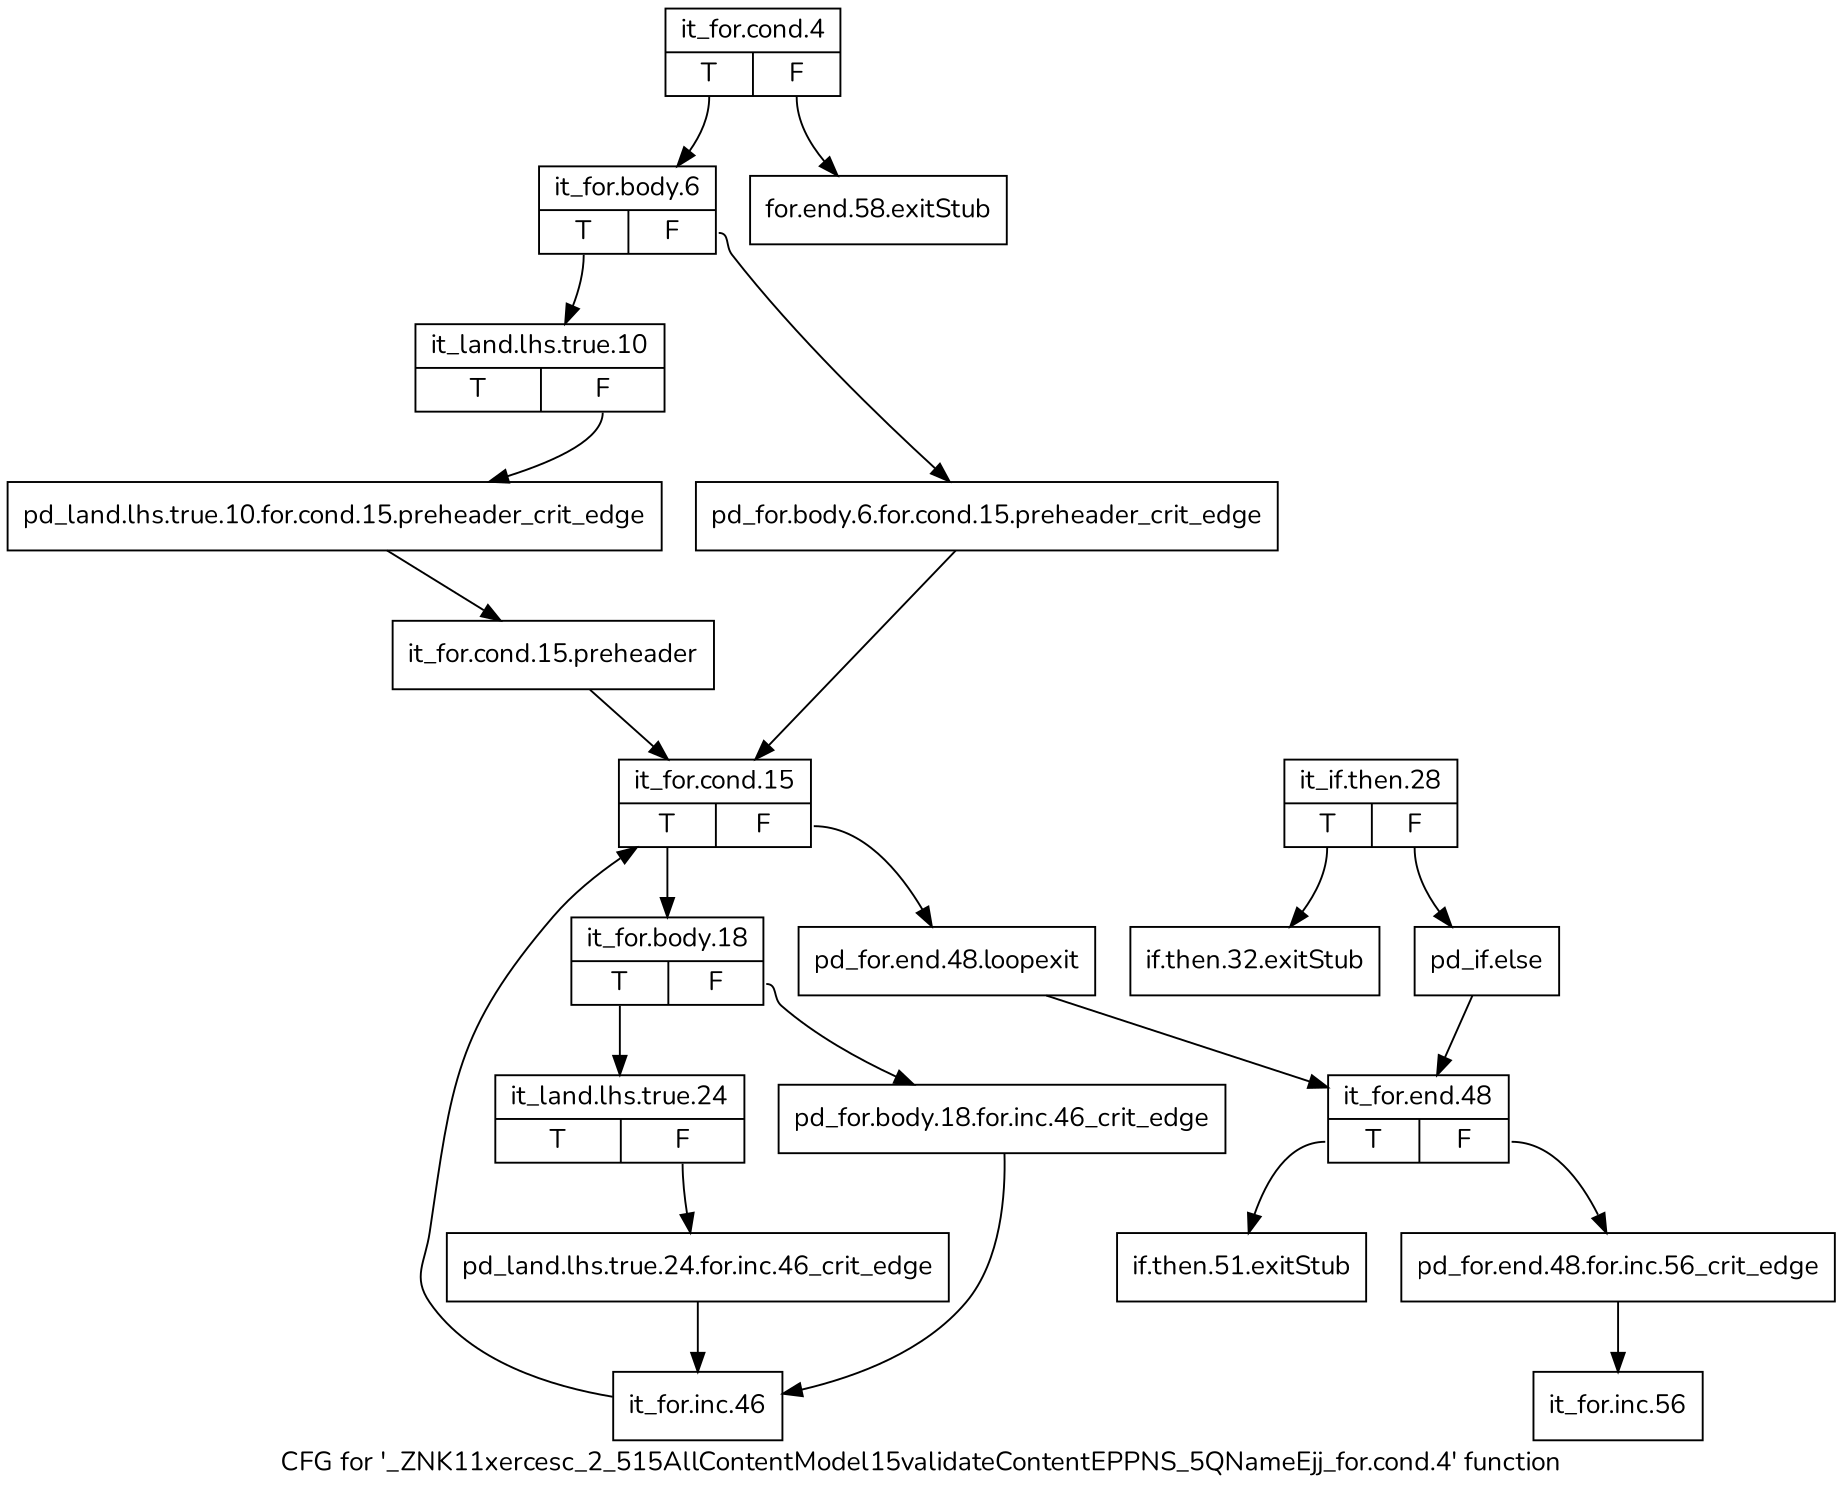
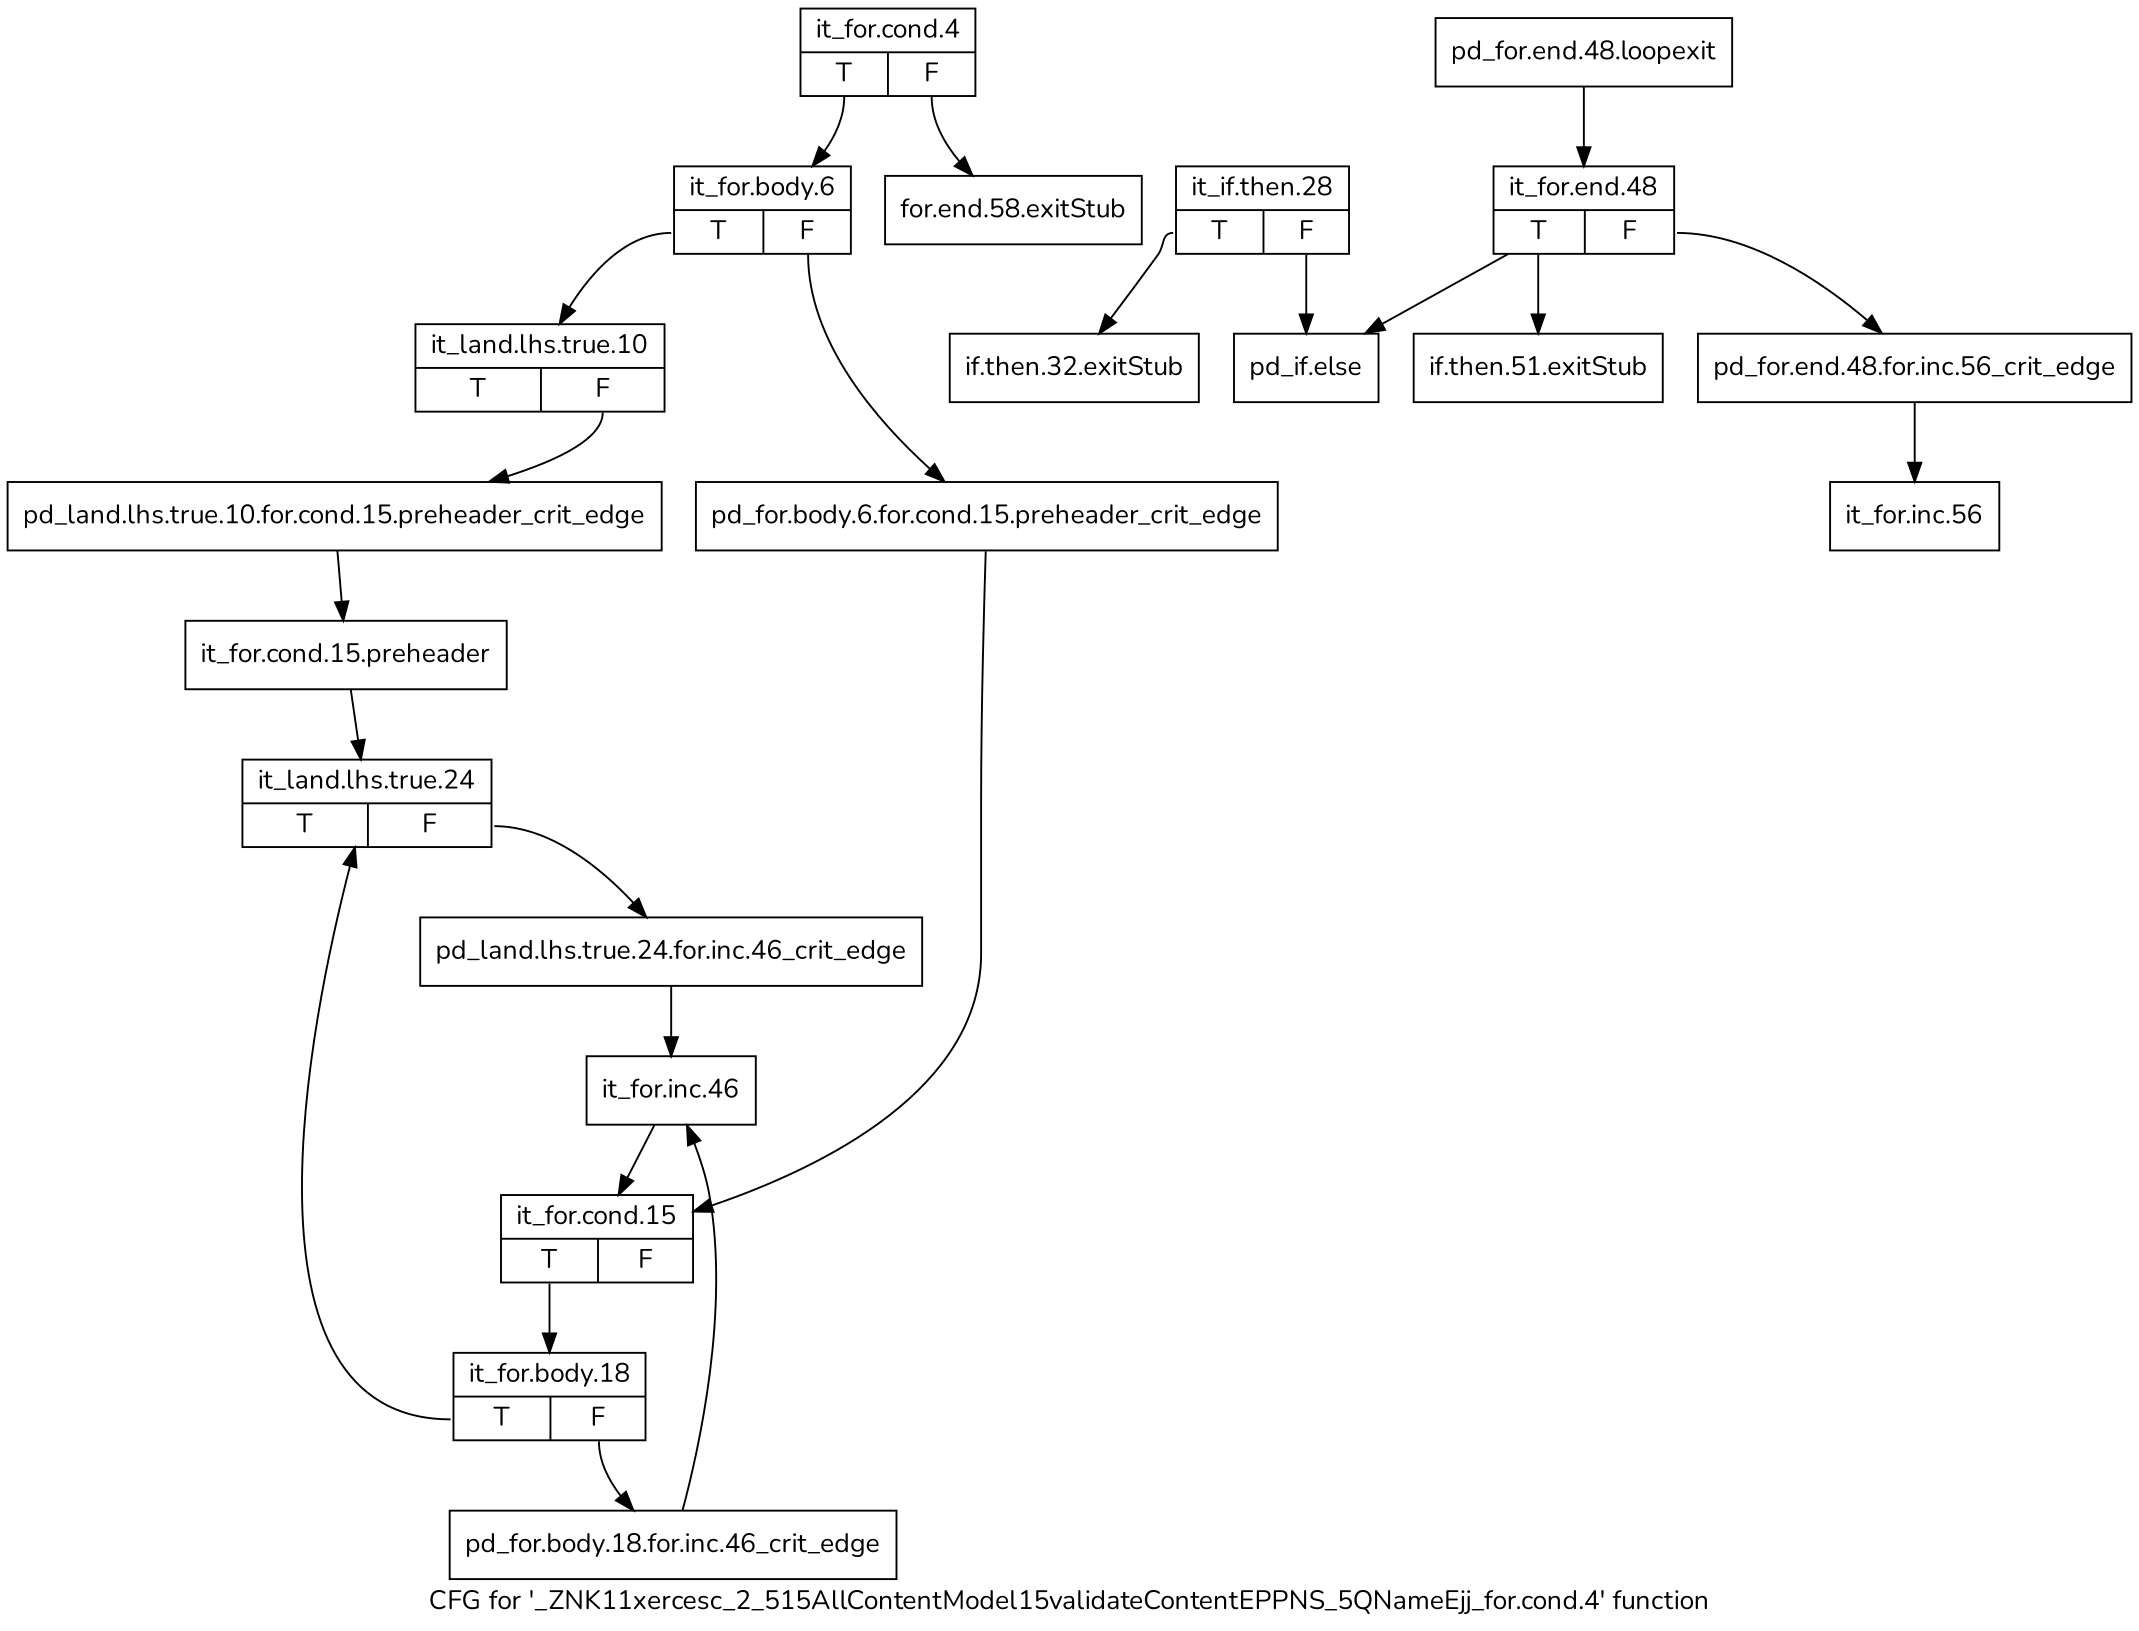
edge "it_for.cond.15.preheader" -> "it_for.cond.15": now "it_for.cond.15.preheader" -> "it_land.lhs.true.24"
edge "it_for.cond.15" -> "pd_for.end.48.loopexit": removed
edge "pd_if.else" -> "it_for.end.48": reversed
